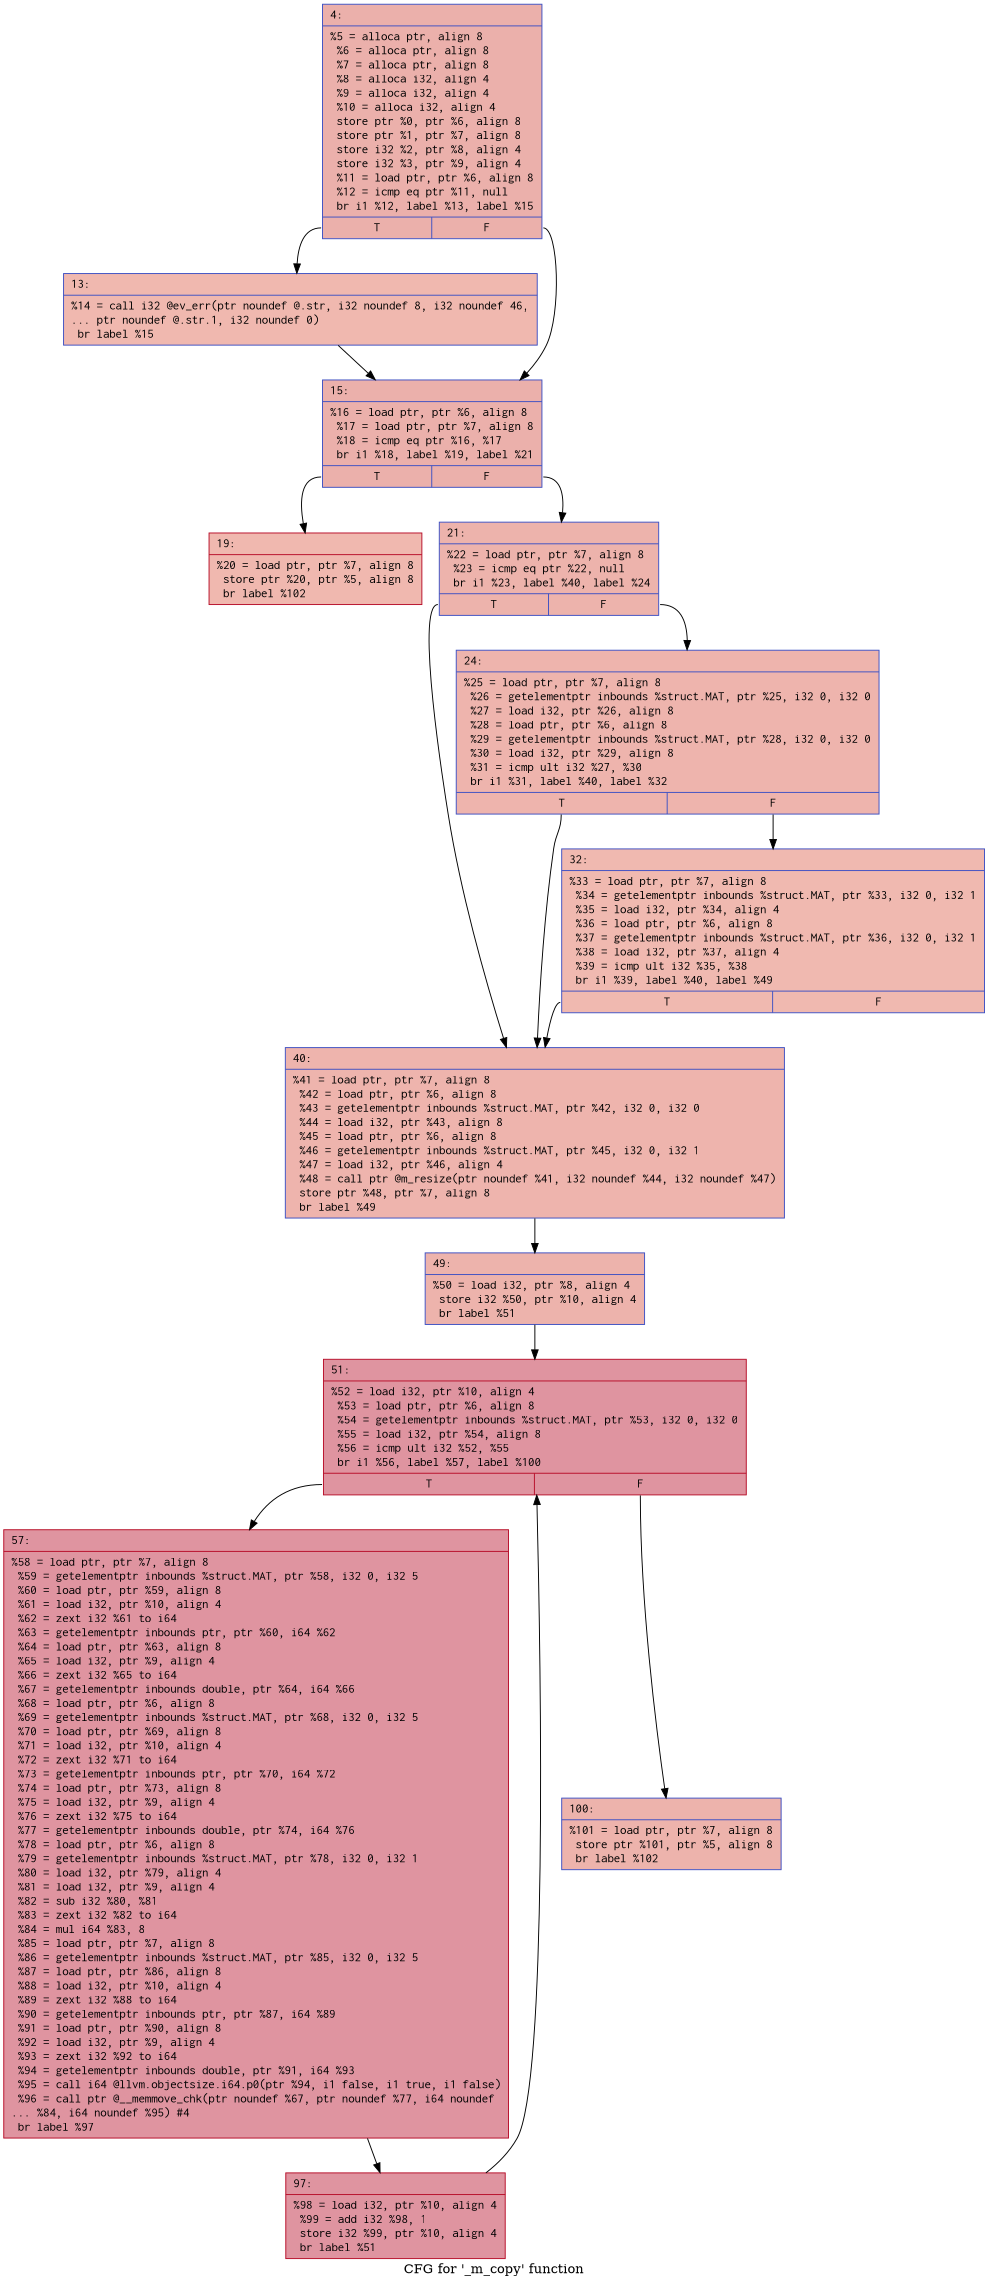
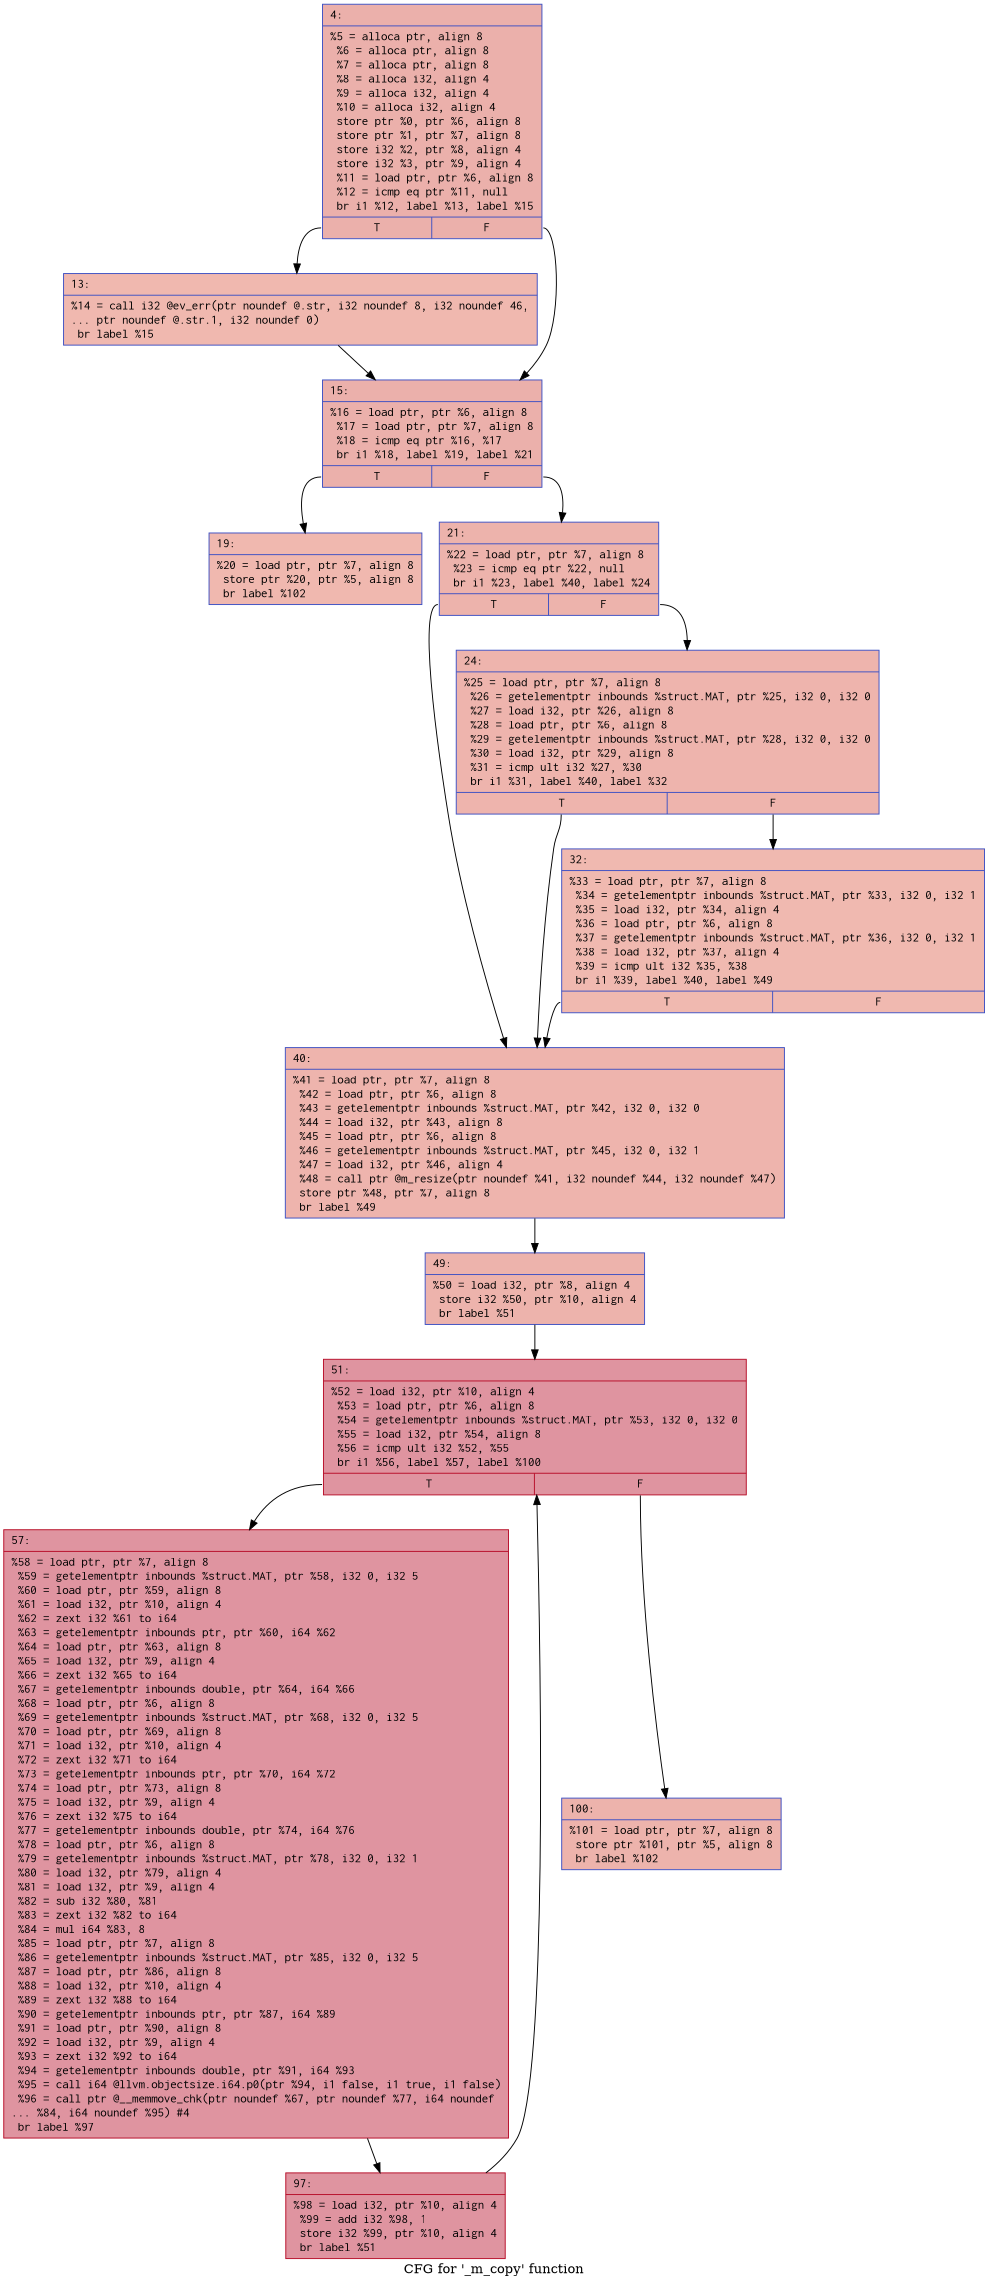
node "19:": color #b70d28ff -> #3d50c3ff
